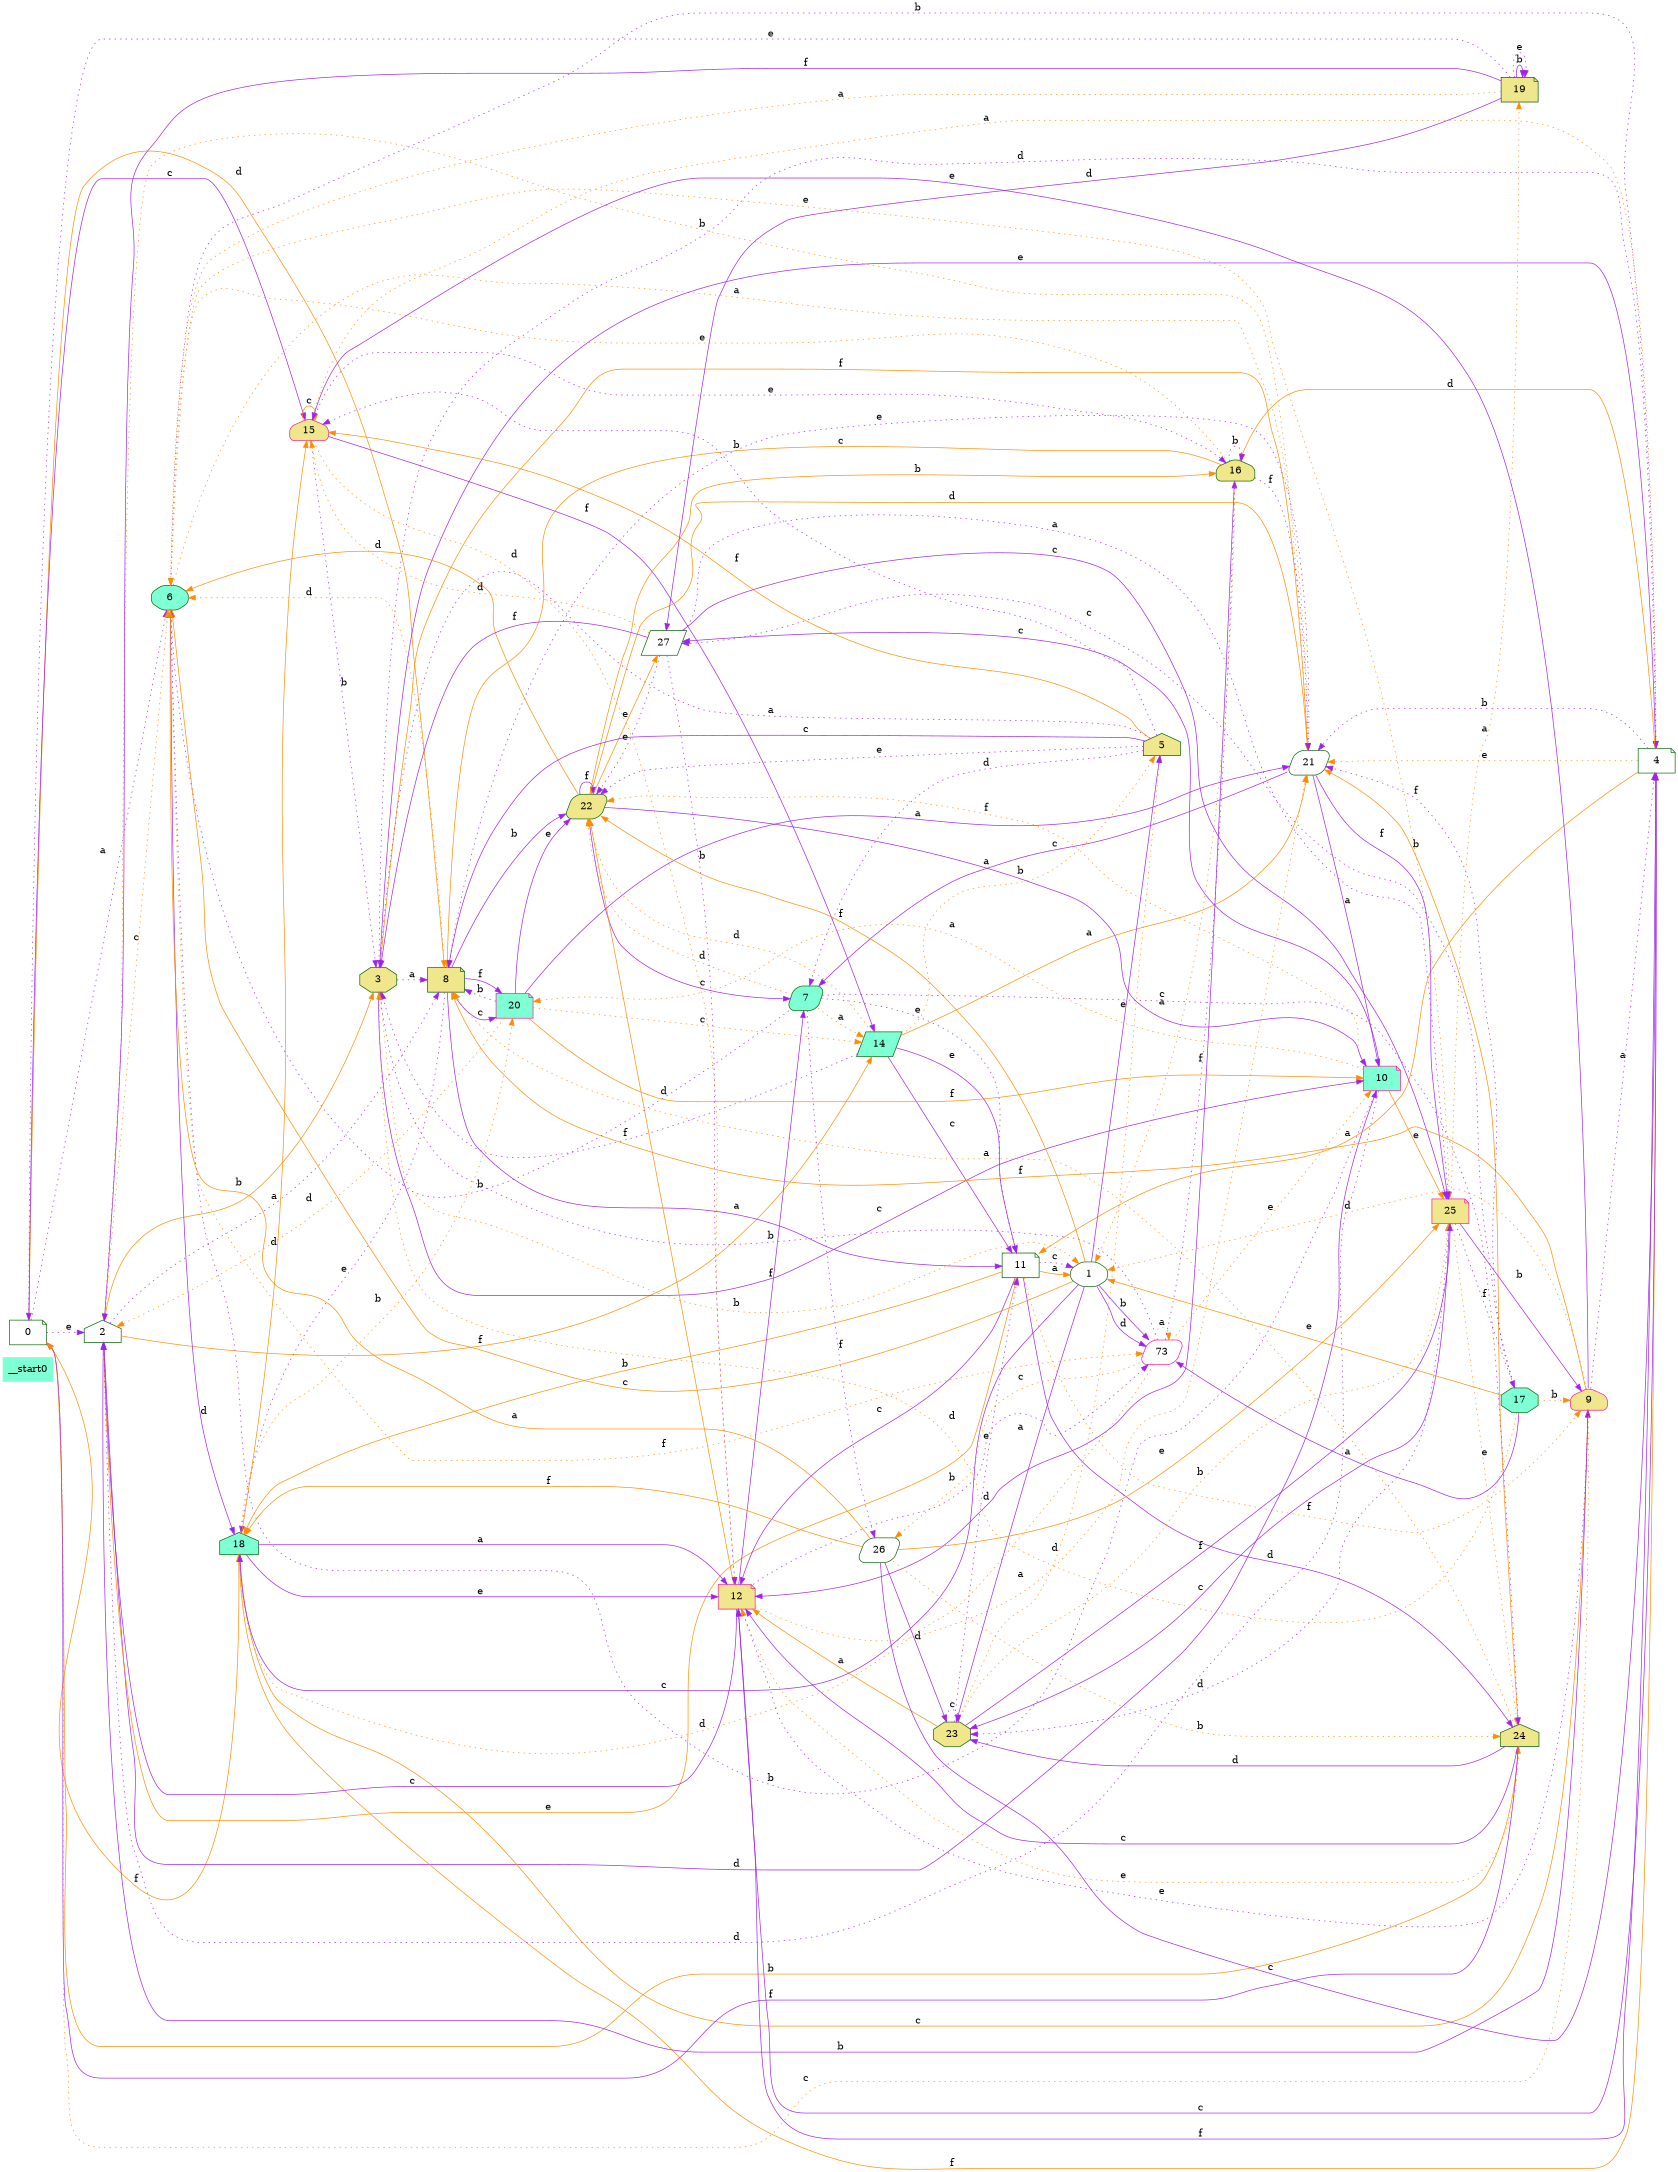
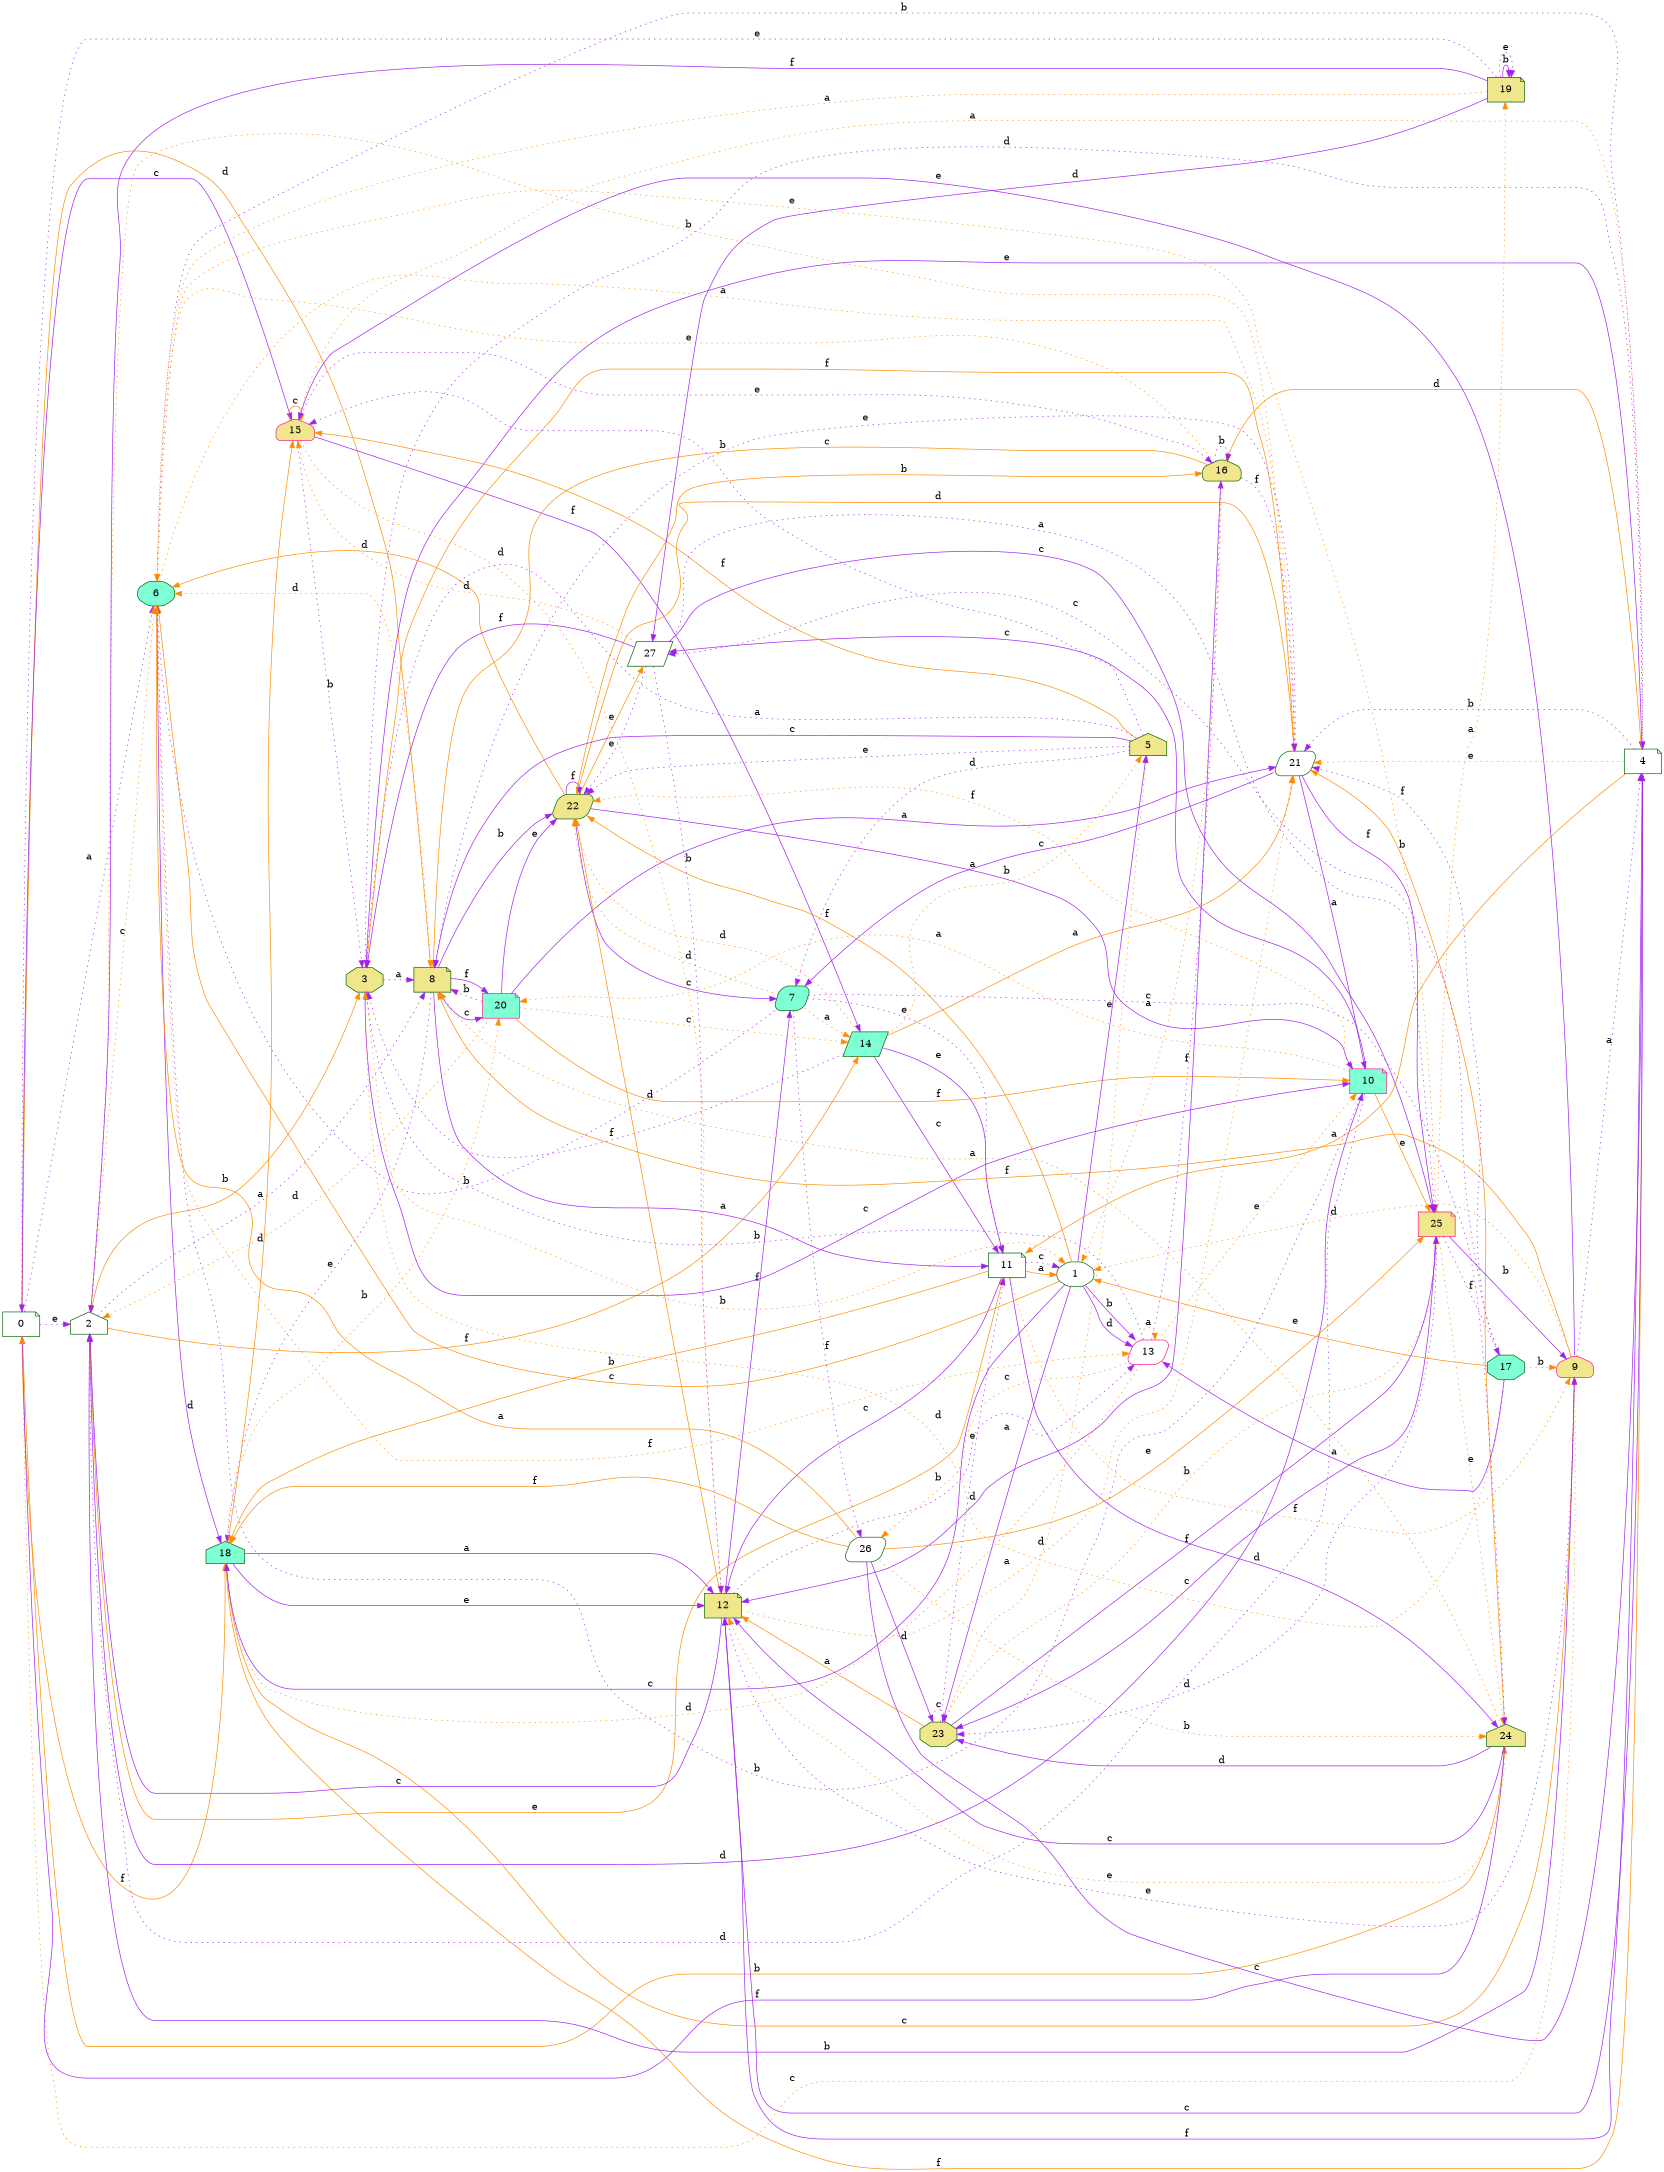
node "73": label "73" -> "13"
node "__start0": removed
node "12": color deeppink -> darkgreen
